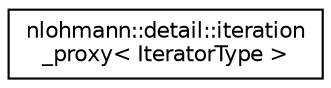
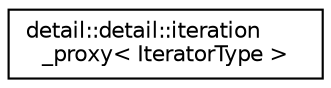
node "nlohmann::detail::iteration _proxy< IteratorType >": label "nlohmann::detail::iteration _proxy< IteratorType >" -> "detail::detail::iteration _proxy< IteratorType >"
